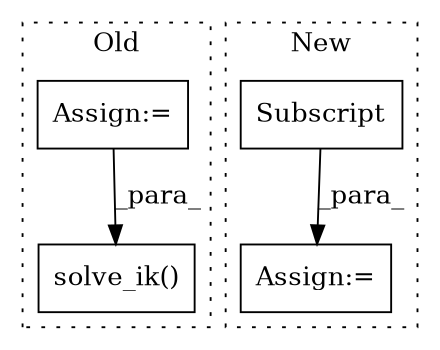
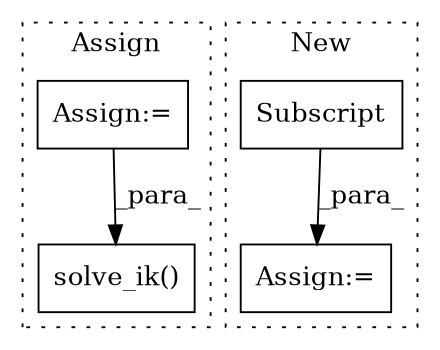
cluster "Old": label "Old" -> "Assign"
